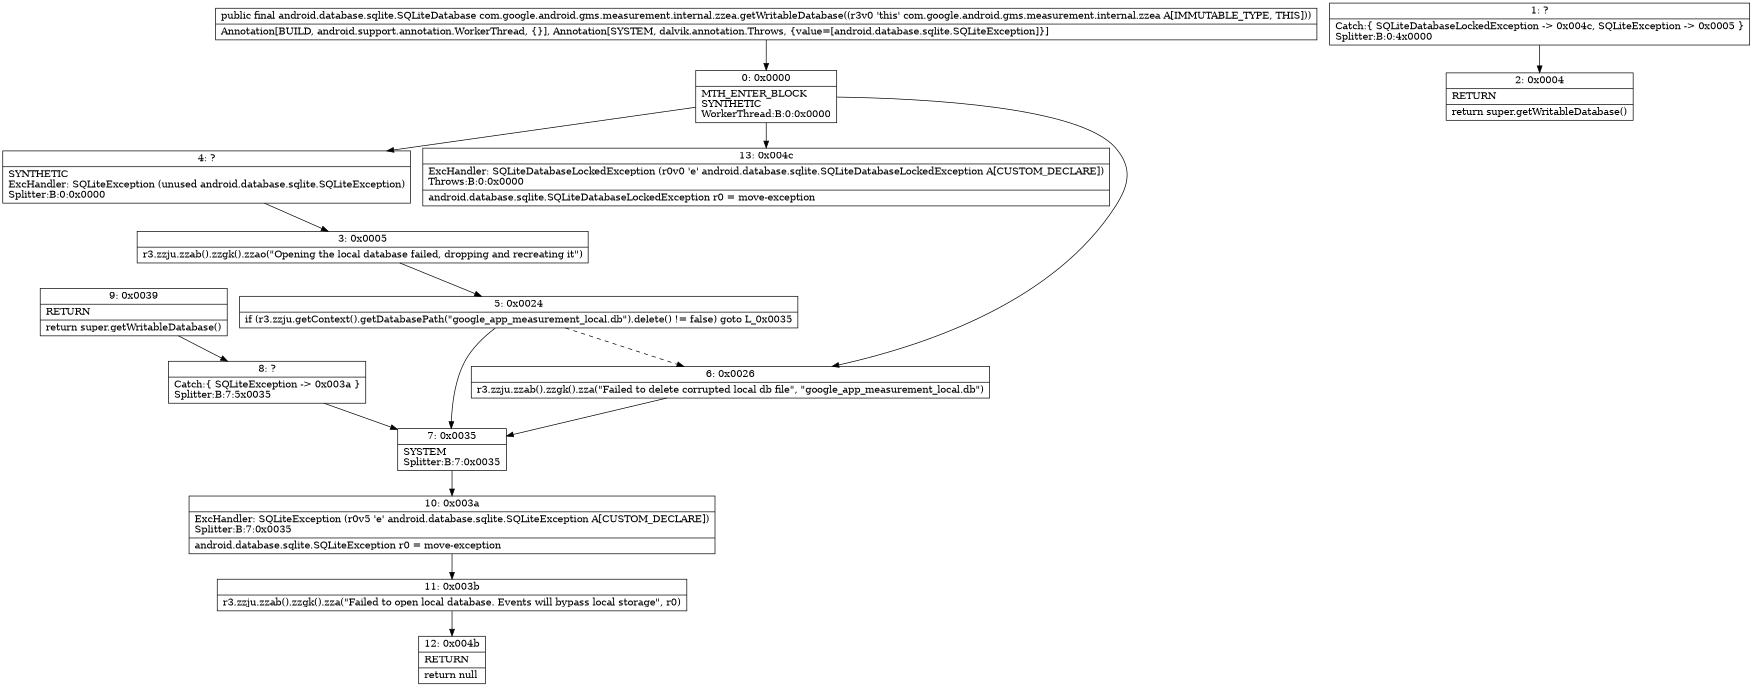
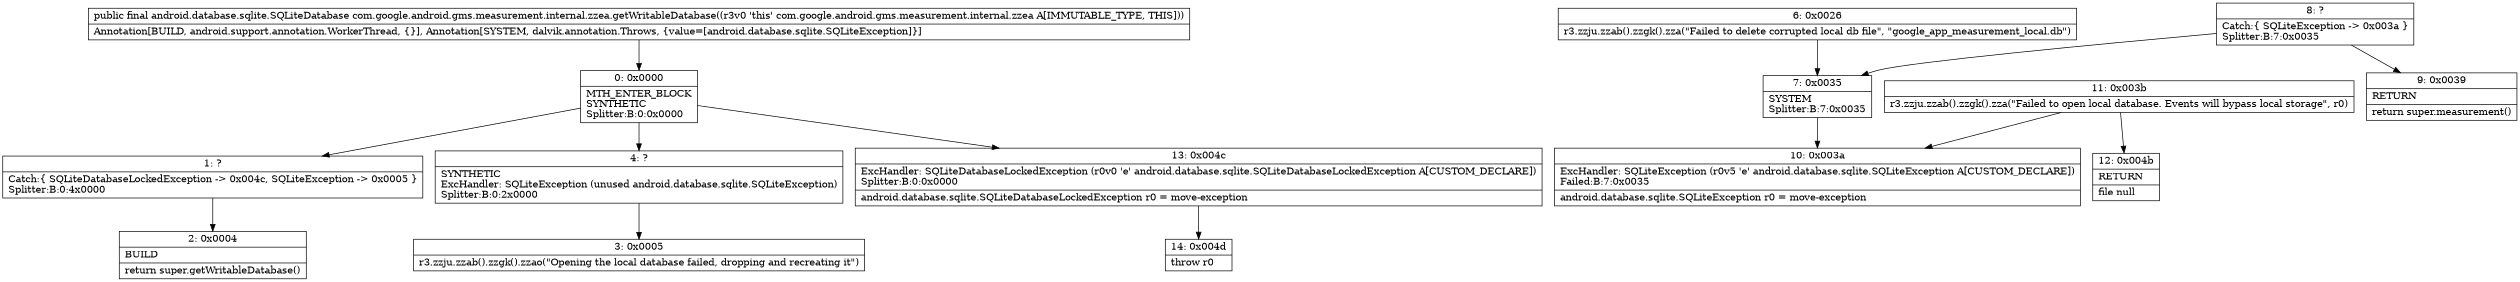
node "2: 0x0004": text "RETURN" -> "BUILD"
node "0: 0x0000": text "WorkerThread:B:0:0x0000" -> "Splitter:B:0:0x0000"
node "13: 0x004c": text "Throws:B:0:0x0000" -> "Splitter:B:0:0x0000"
node "4: ?": text "Splitter:B:0:0x0000" -> "Splitter:B:0:2x0000"
edge "0: 0x0000" -> "6: 0x0026": now "0: 0x0000" -> "1: ?"
node "14: 0x004d": added
node "5: 0x0024": removed
node "9: 0x0039": text "return super.getWritableDatabase()" -> "return super.measurement()"
edge "9: 0x0039" -> "8: ?": reversed
node "8: ?": text "Splitter:B:7:5x0035" -> "Splitter:B:7:0x0035"
node "10: 0x003a": text "Splitter:B:7:0x0035" -> "Failed:B:7:0x0035"
edge "10: 0x003a" -> "11: 0x003b": reversed
node "12: 0x004b": text "return null" -> "file null"
